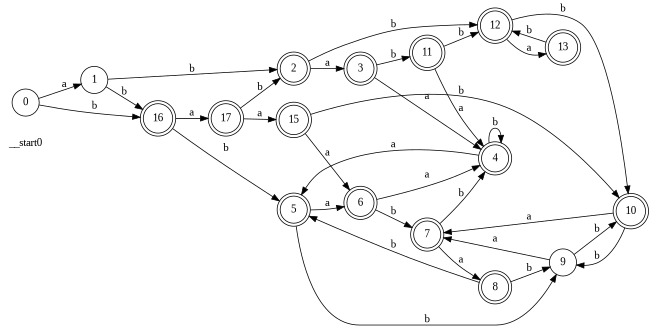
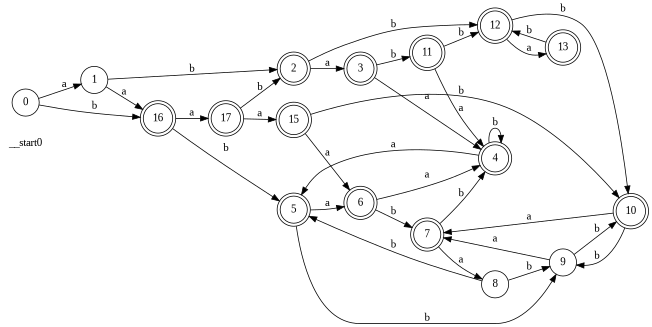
edge "1" -> "16": label "b" -> "a"
node "8": shape doublecircle -> circle
